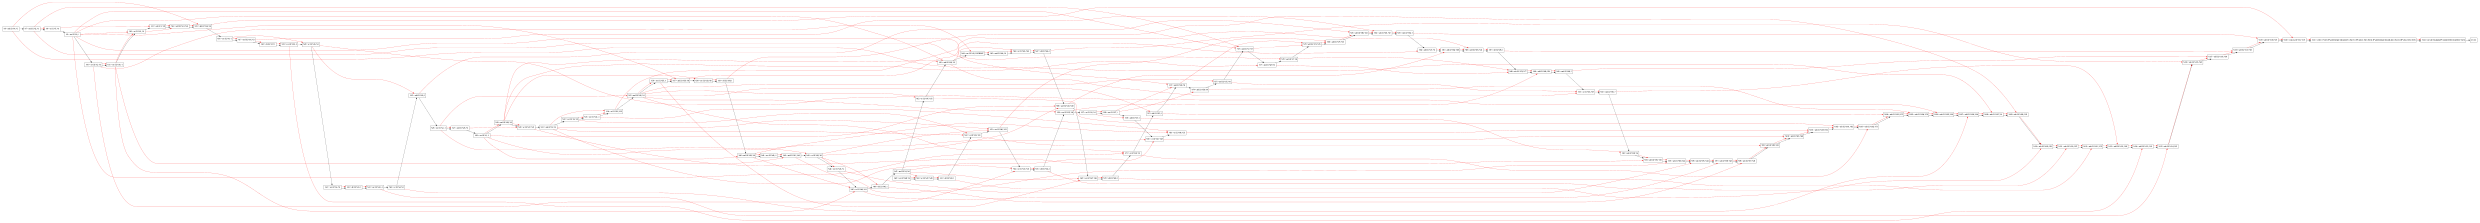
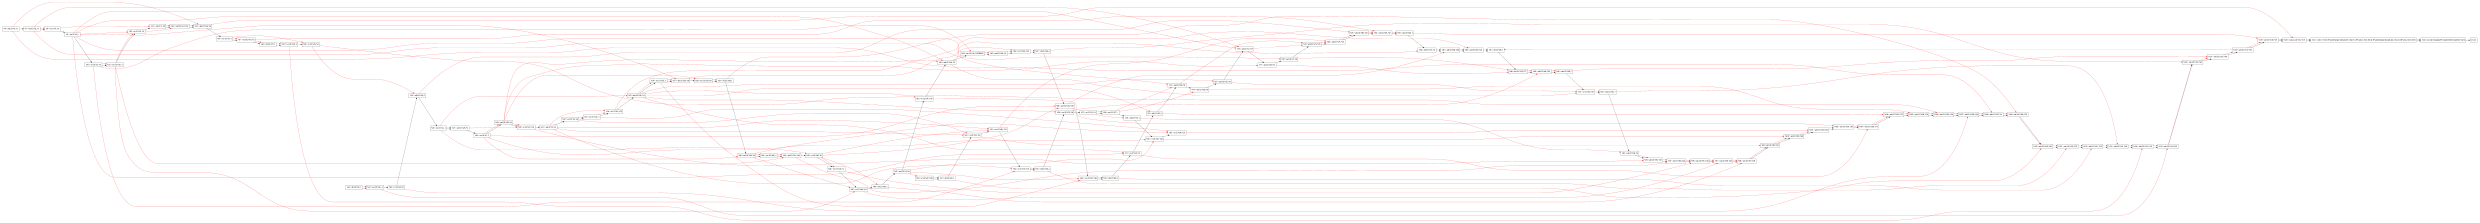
edge "%87 = shl i32 %86, 1" -> "%118 = add i32 %117, %87": reversed
node "%49 = xor i32 %48, %1": removed
node "%21 = xor i32 %4, %3": removed
